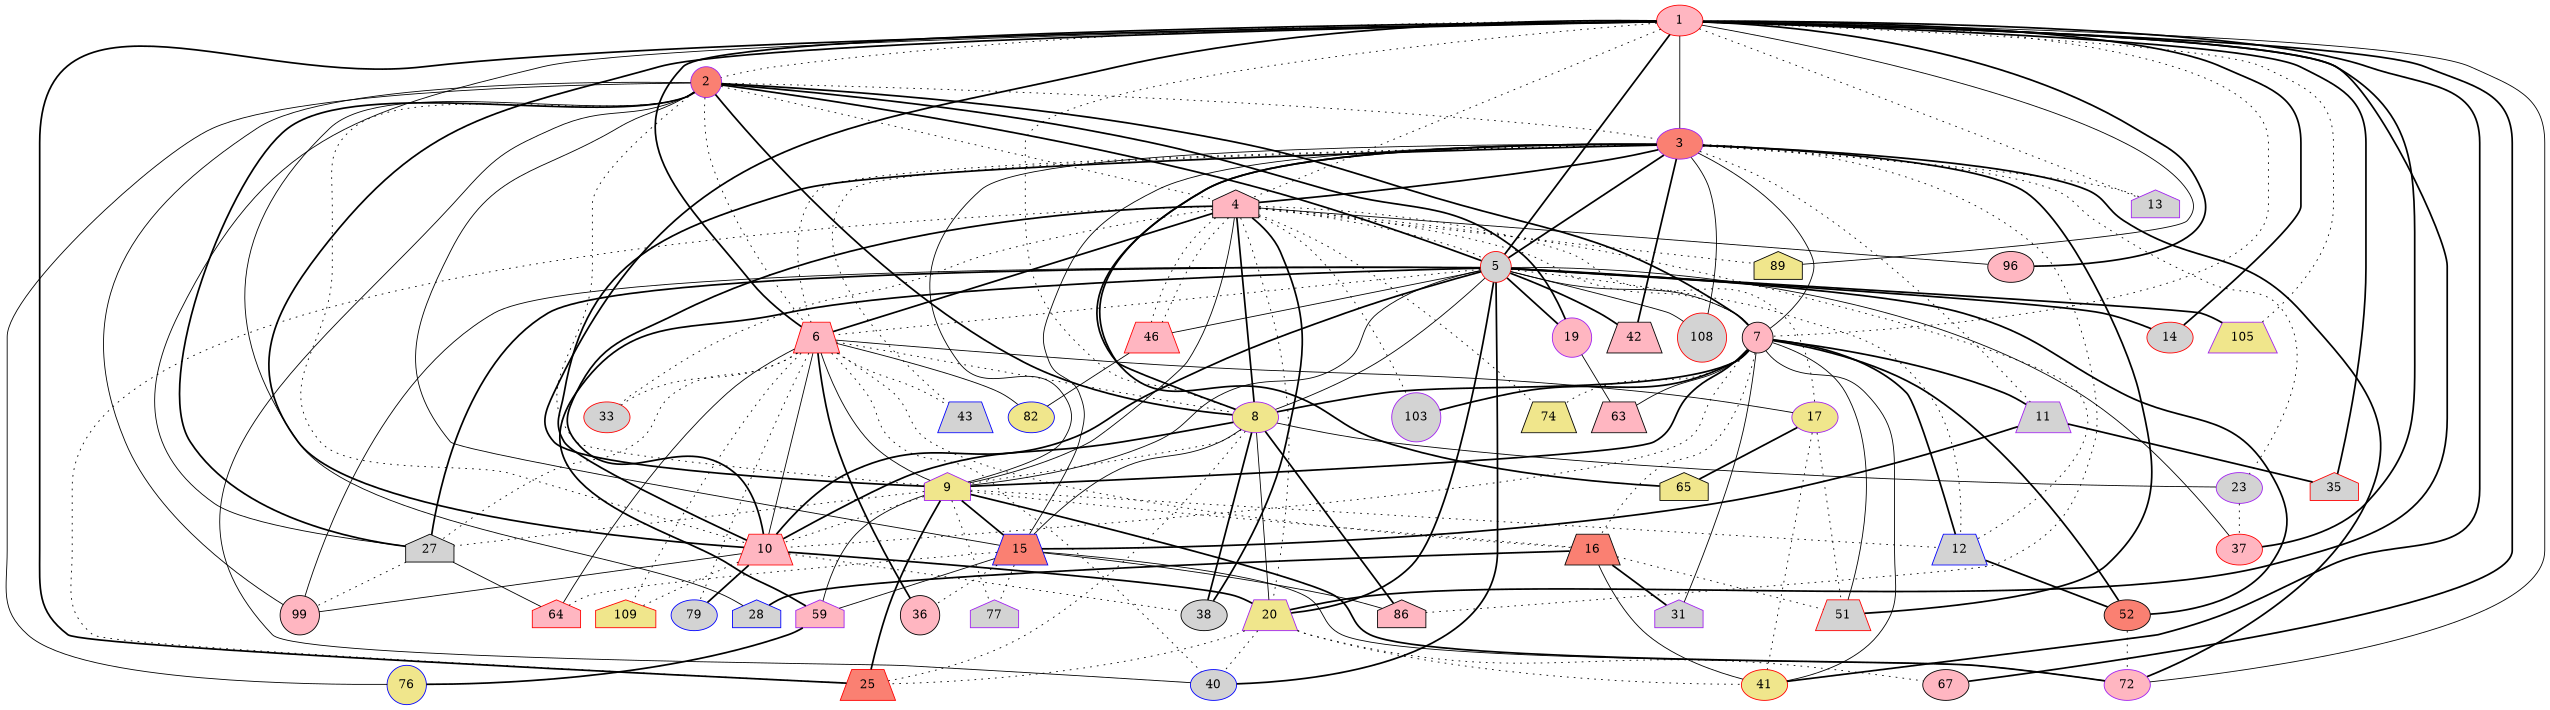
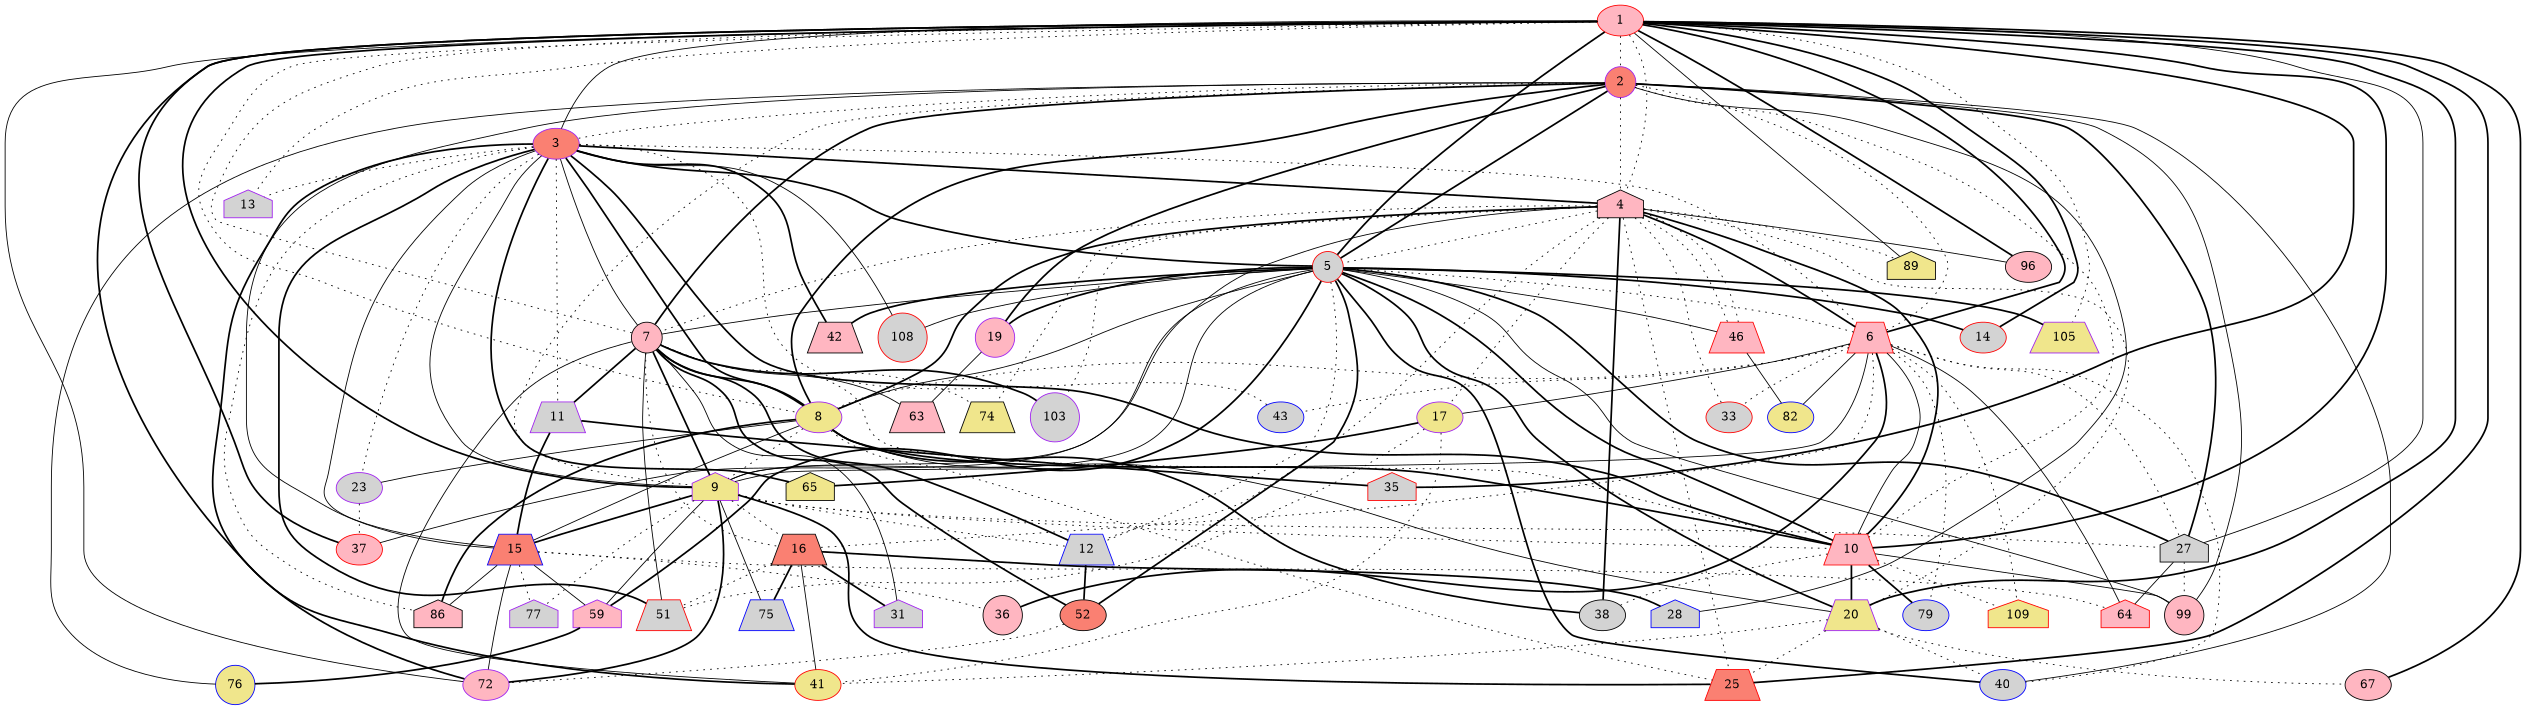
node "43": shape trapezium -> ellipse
node "75": added
